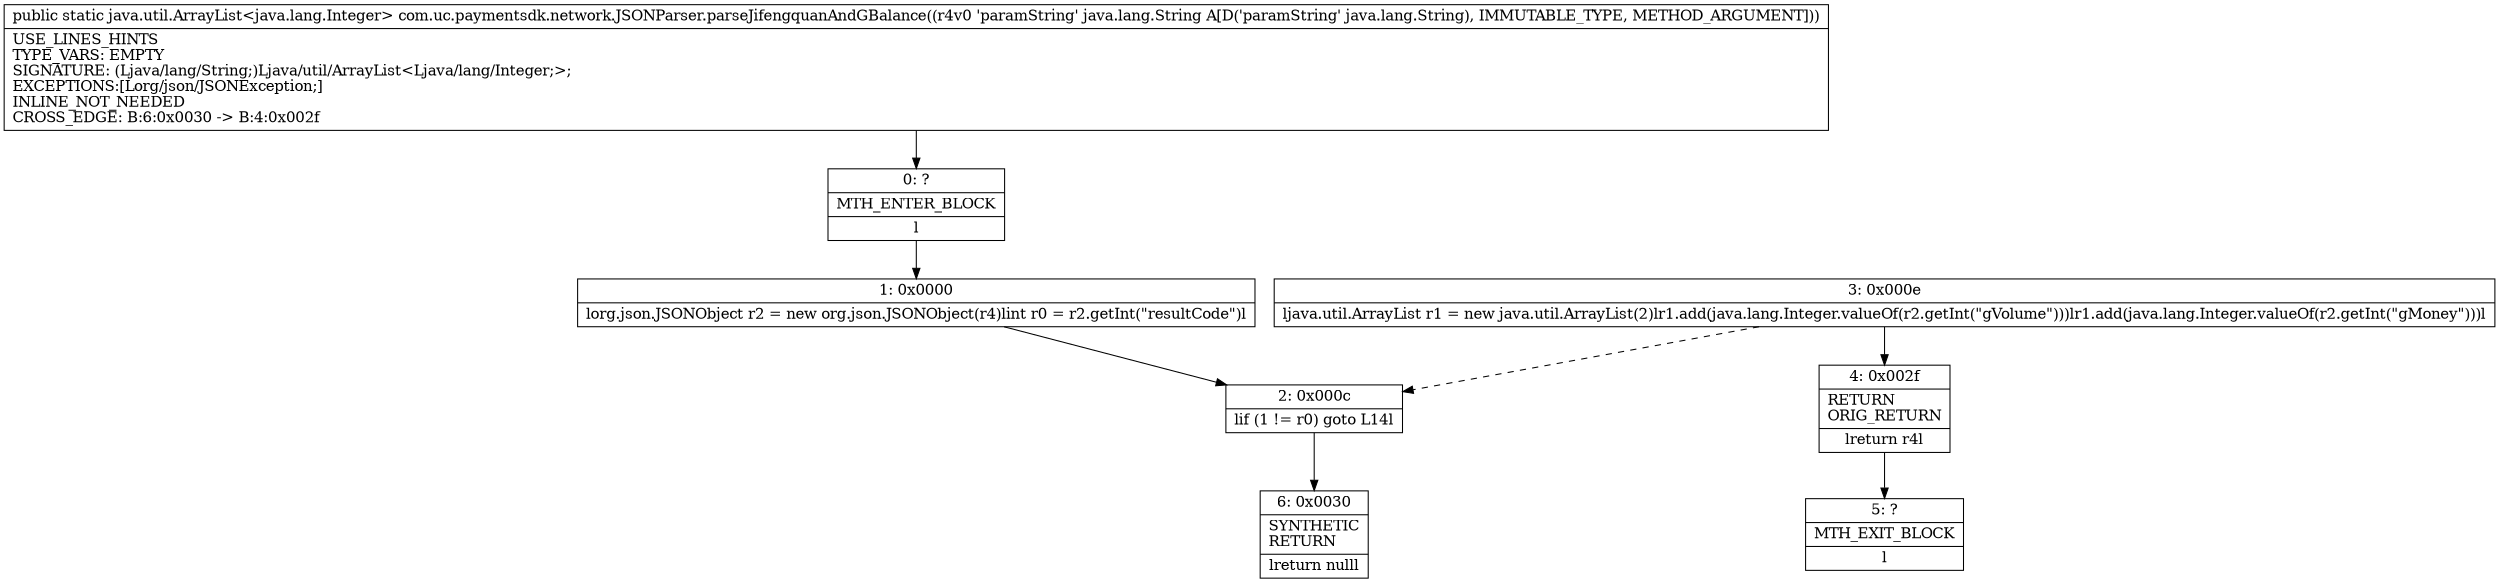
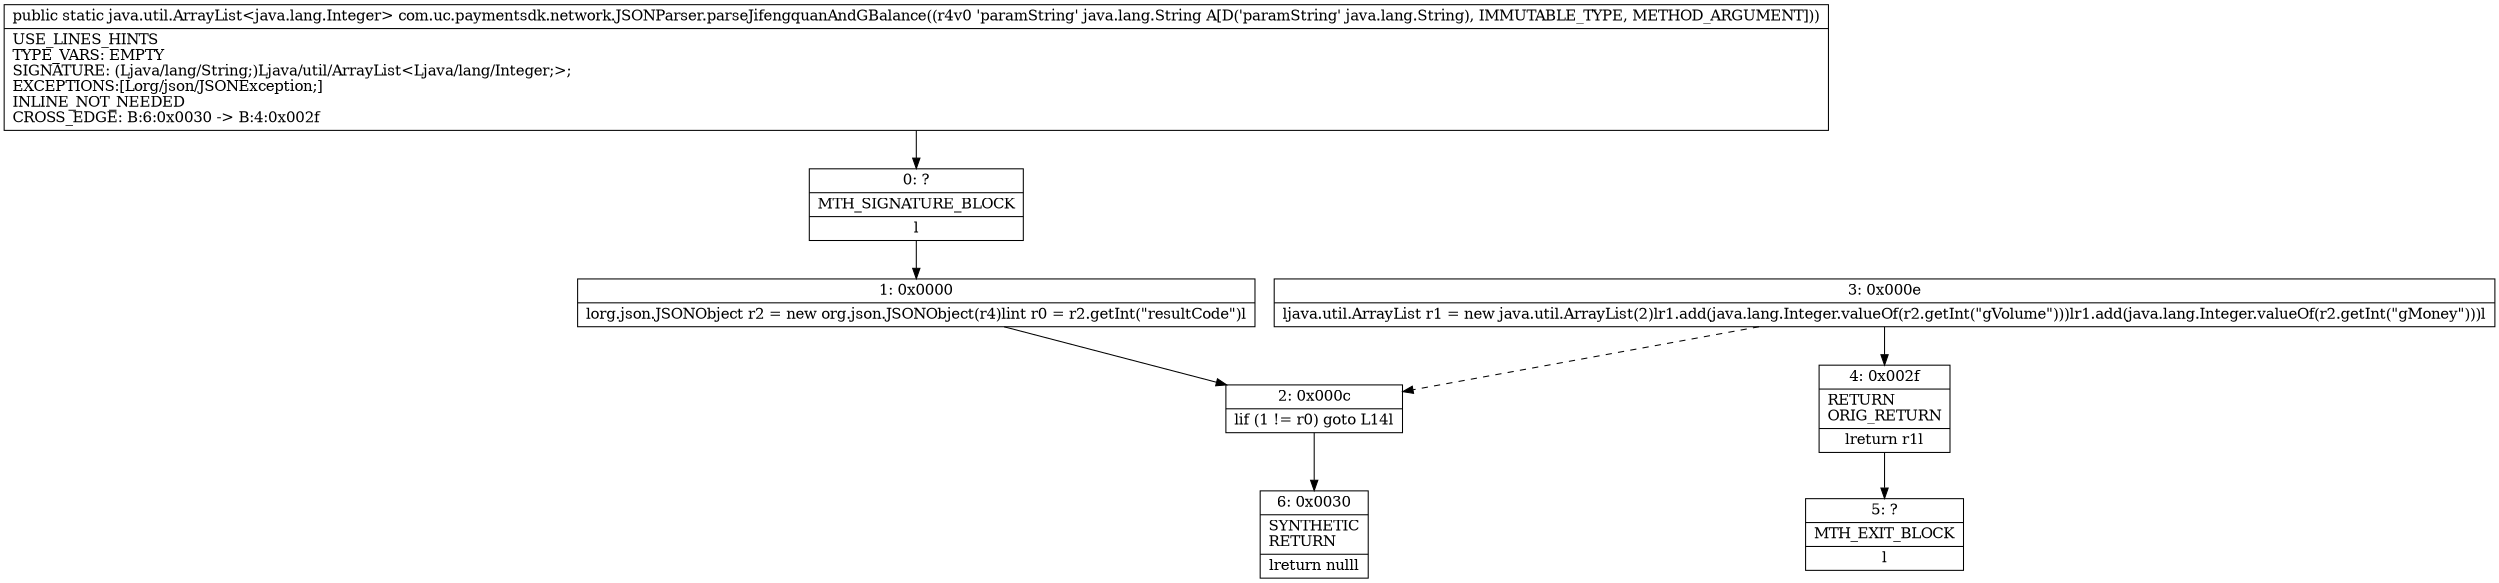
node "0: ?": text "MTH_ENTER_BLOCK" -> "MTH_SIGNATURE_BLOCK"
node "4: 0x002f": text "lreturn r4l" -> "lreturn r1l"
